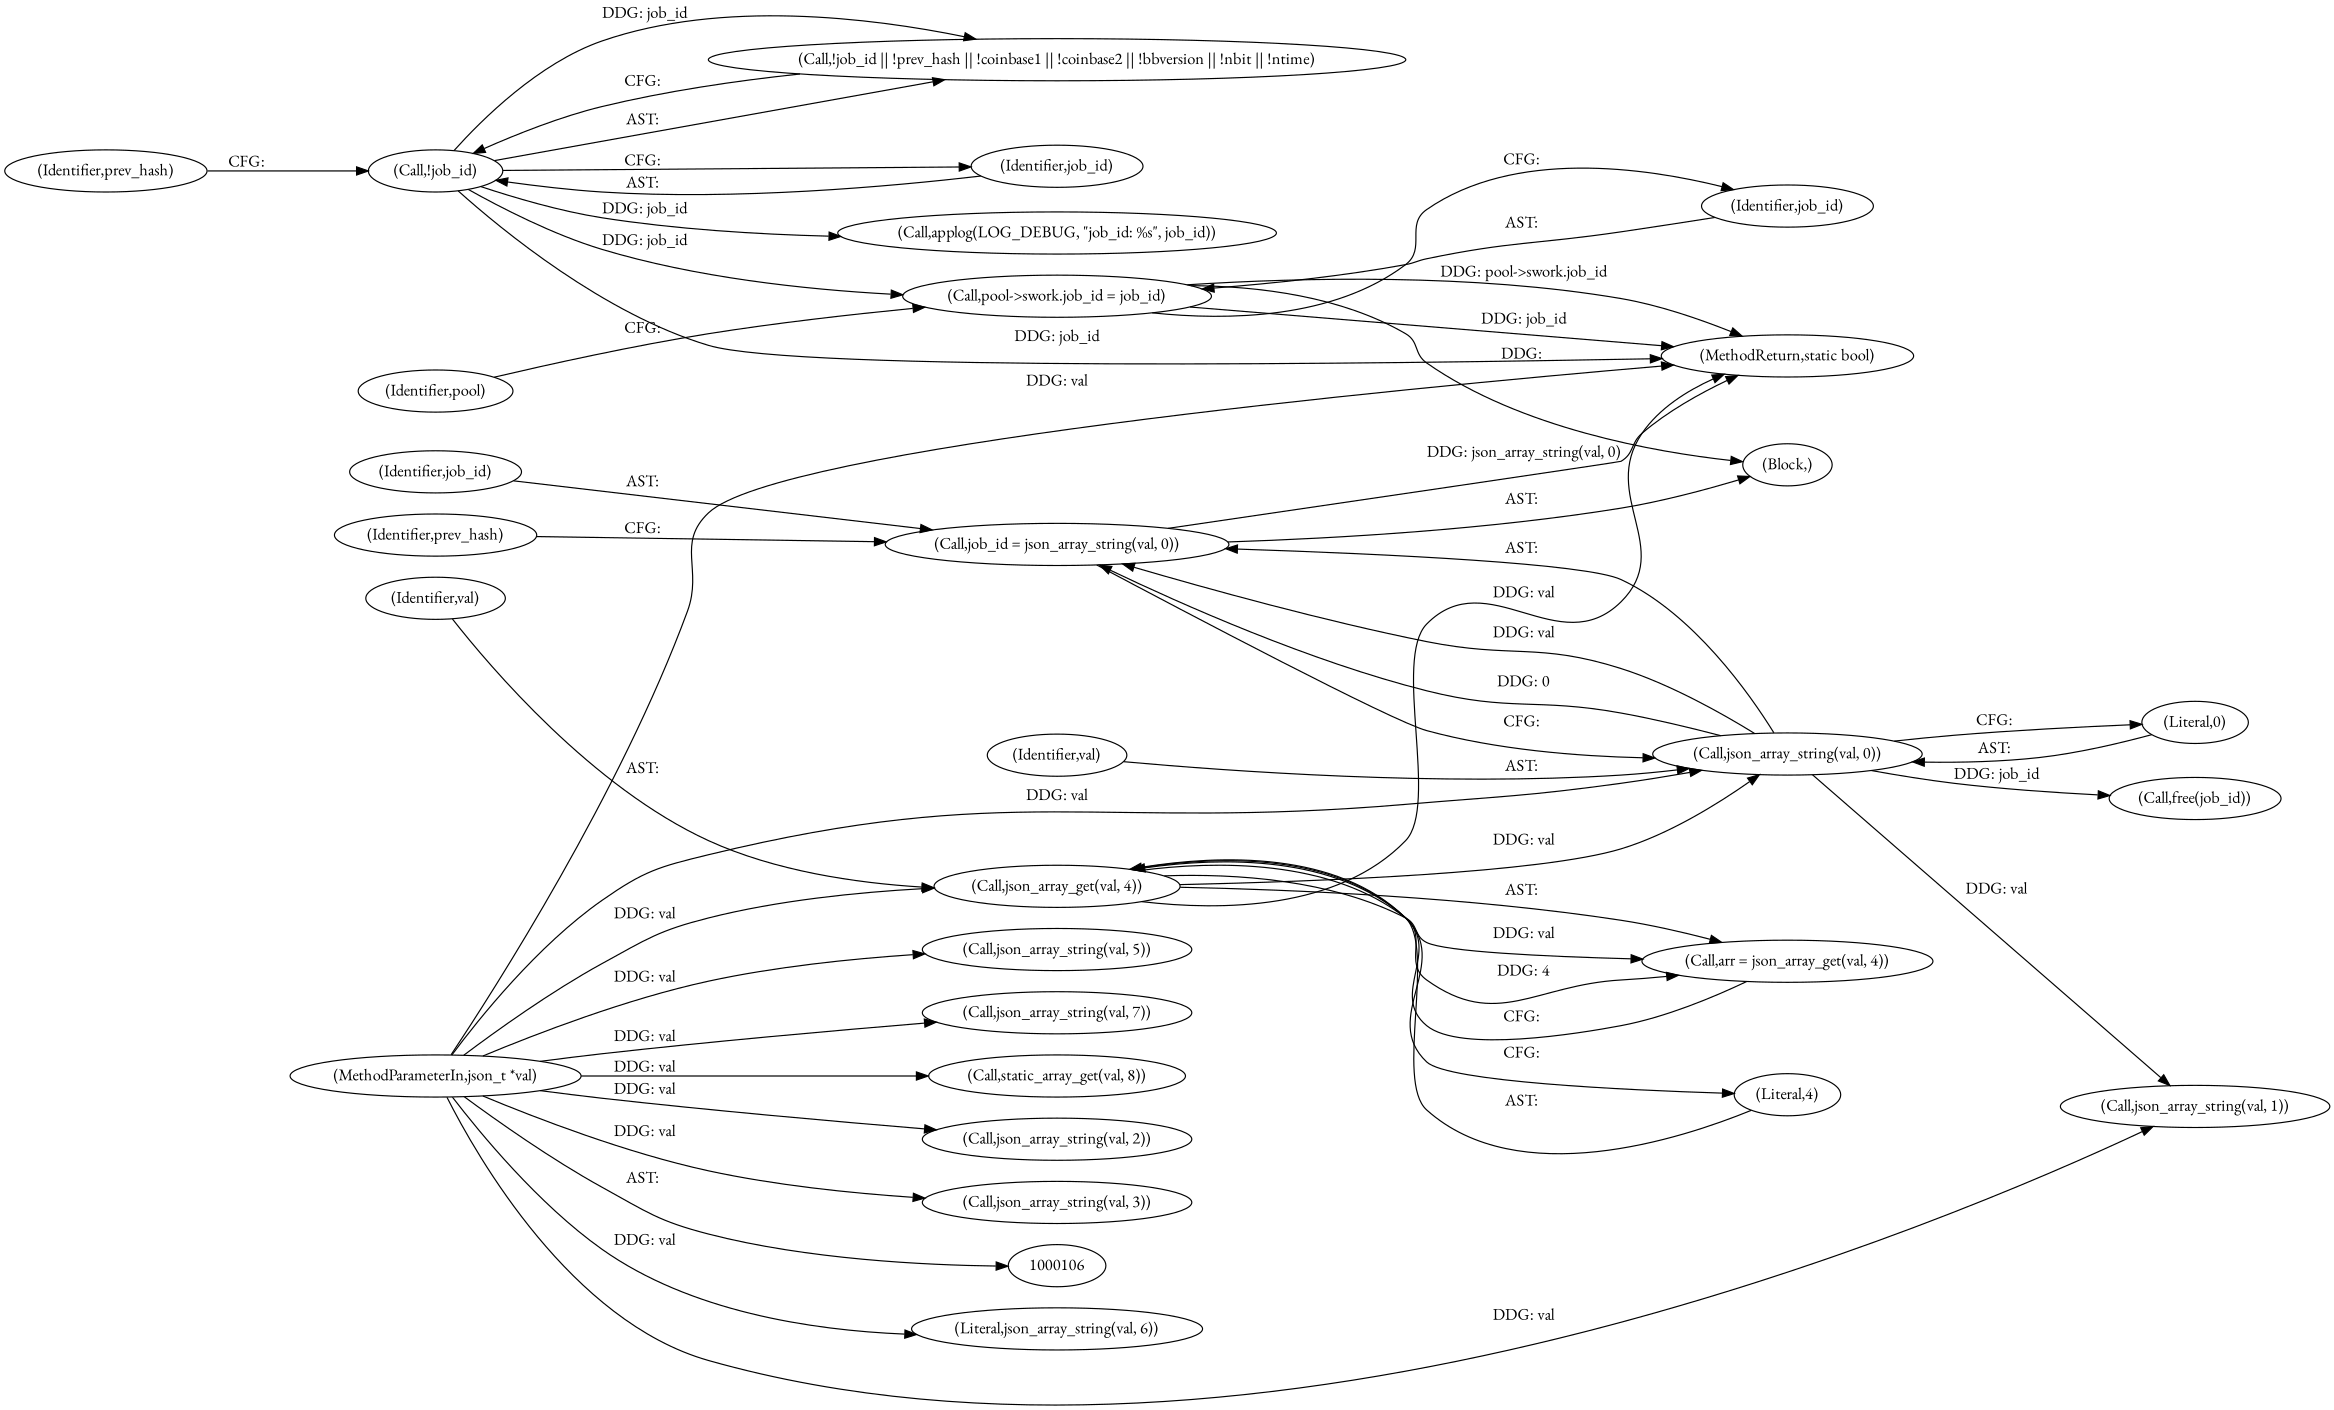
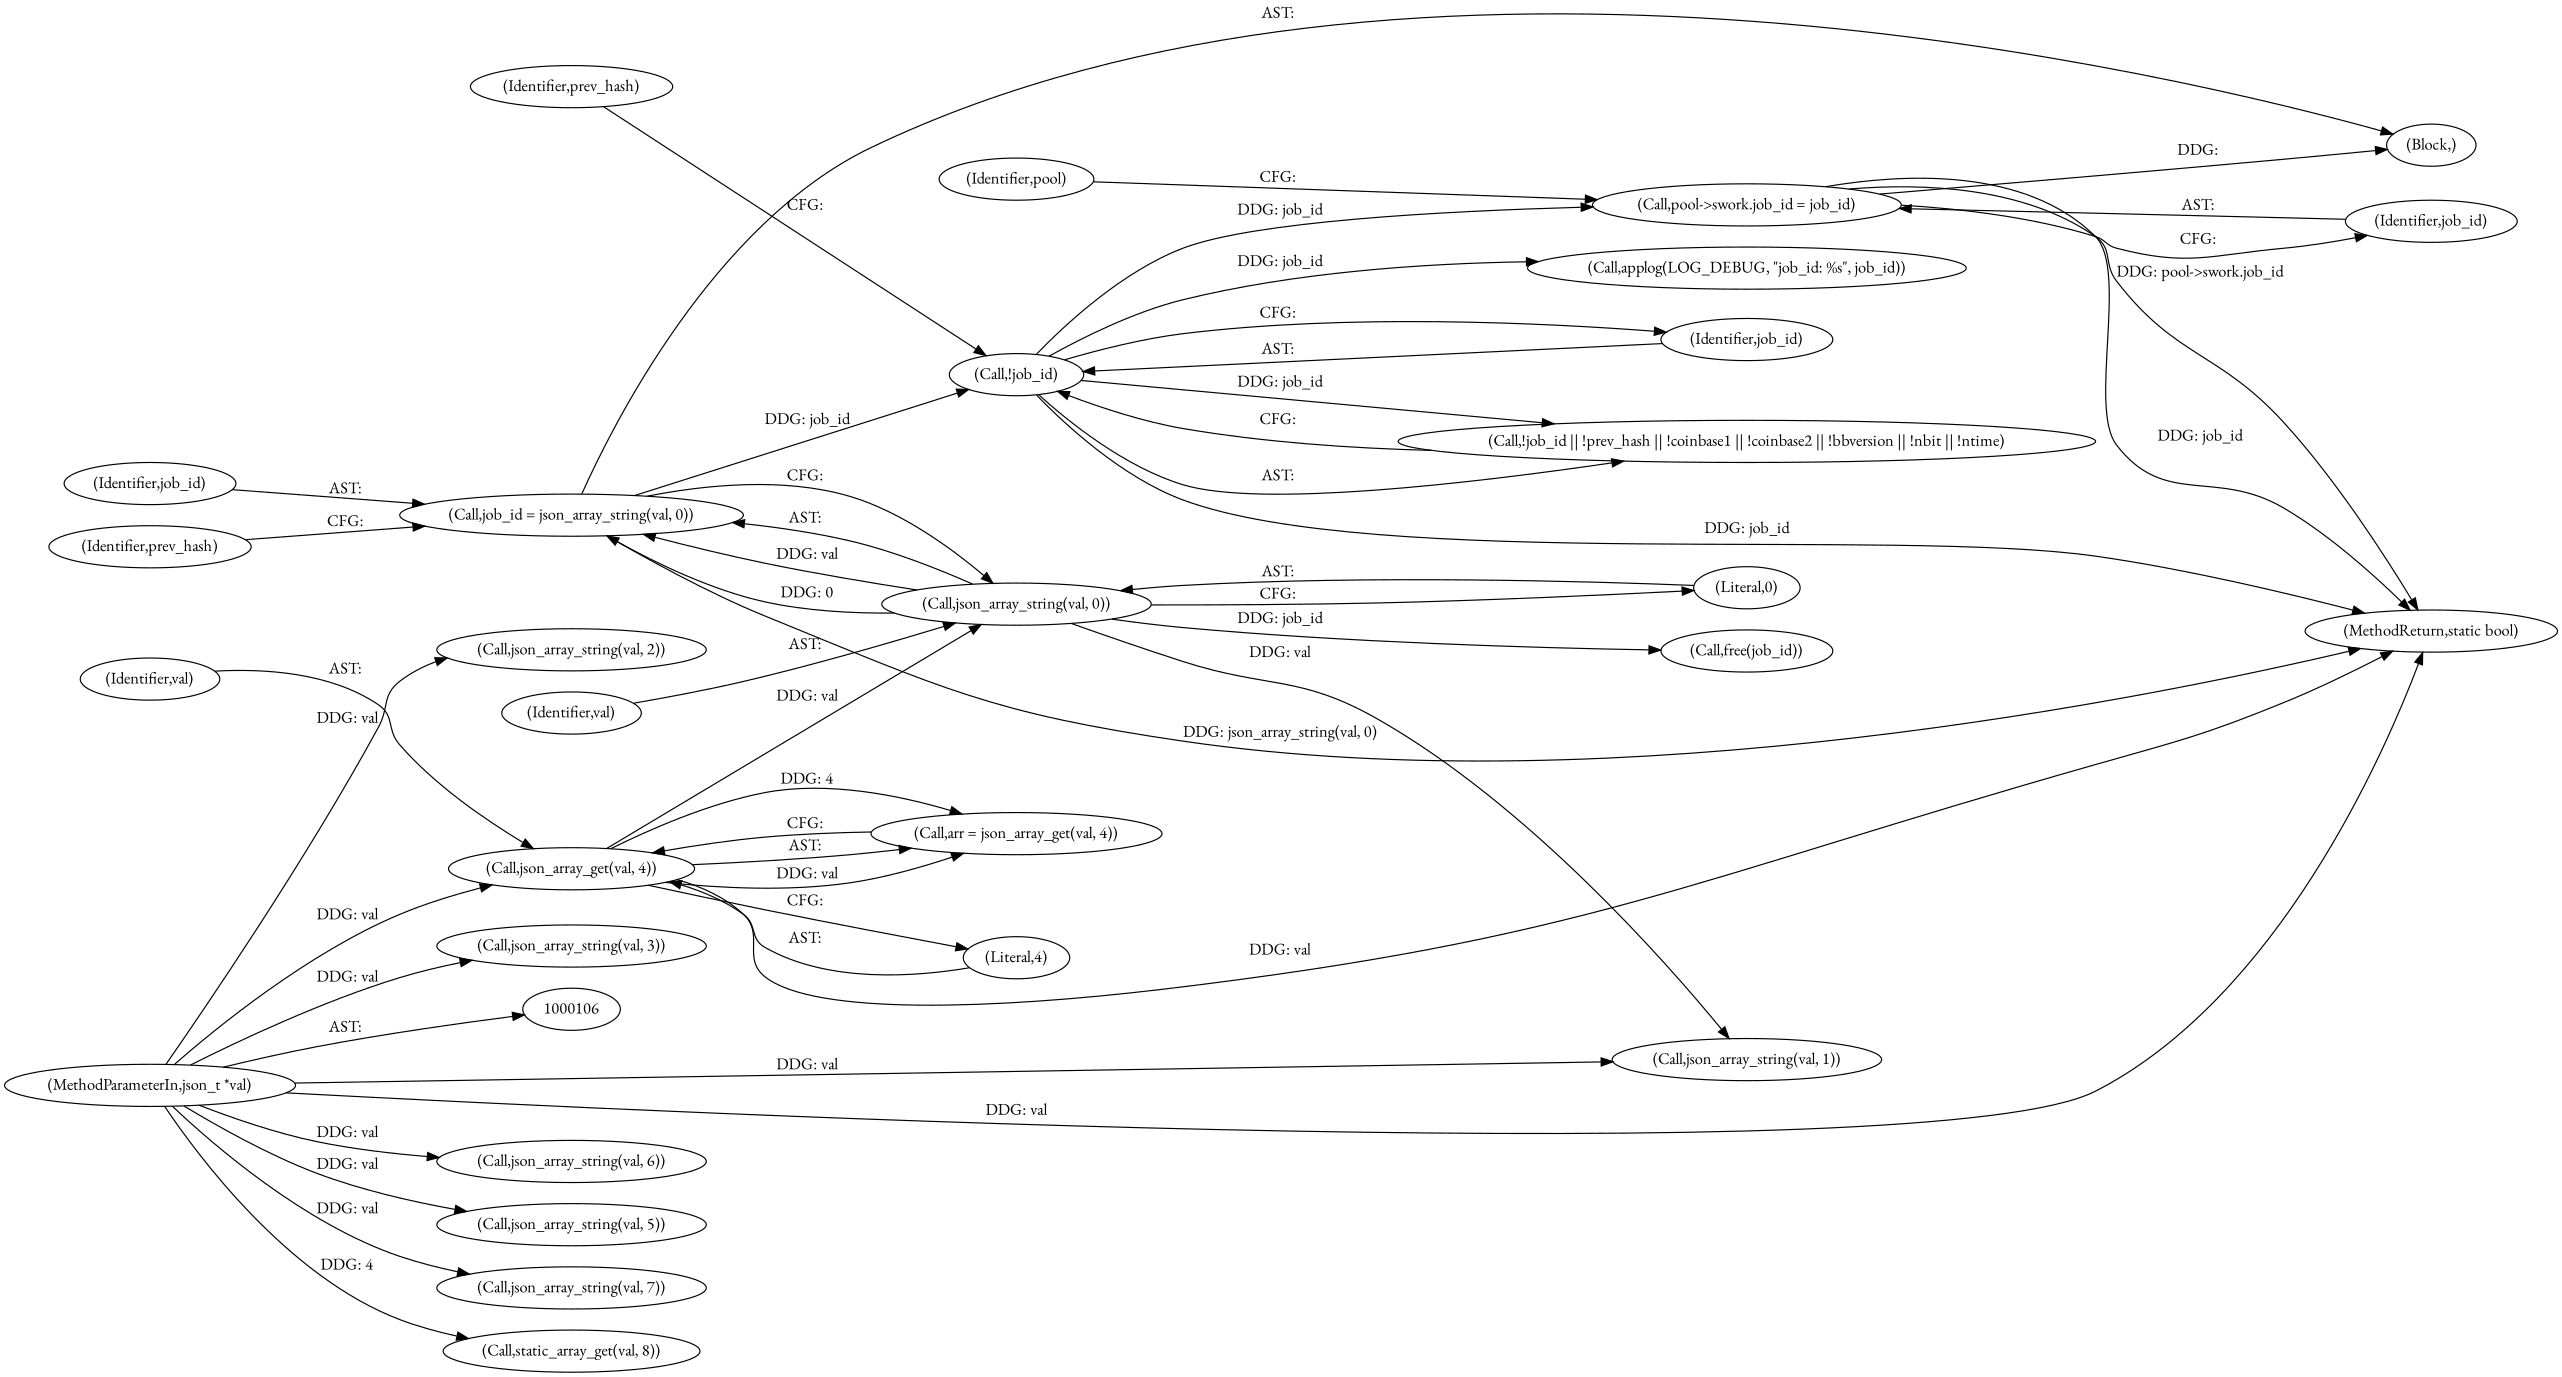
edge "(Call,job_id = json_array_string(val, 0))" -> "(Call,!job_id)": added, label "DDG: job_id"
edge "(MethodParameterIn,json_t *val)" -> "(Call,json_array_string(val, 0))": removed, label "DDG: val"
edge "(MethodParameterIn,json_t *val)" -> "(Call,static_array_get(val, 8))": label "DDG: val" -> "DDG: 4"
node "(Literal,json_array_string(val, 6))": label "(Literal,json_array_string(val, 6))" -> "(Call,json_array_string(val, 6))"
